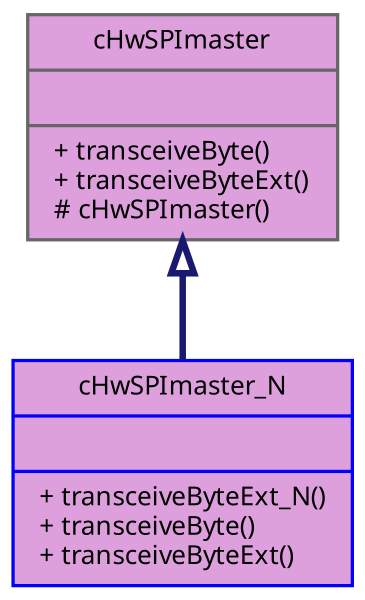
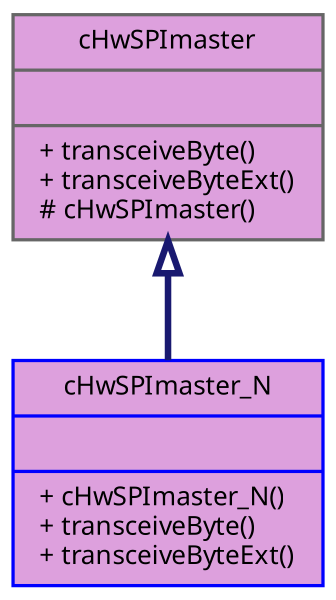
node "cHwSPImaster_N": text "+ transceiveByteExt_N()" -> "+ cHwSPImaster_N()"
